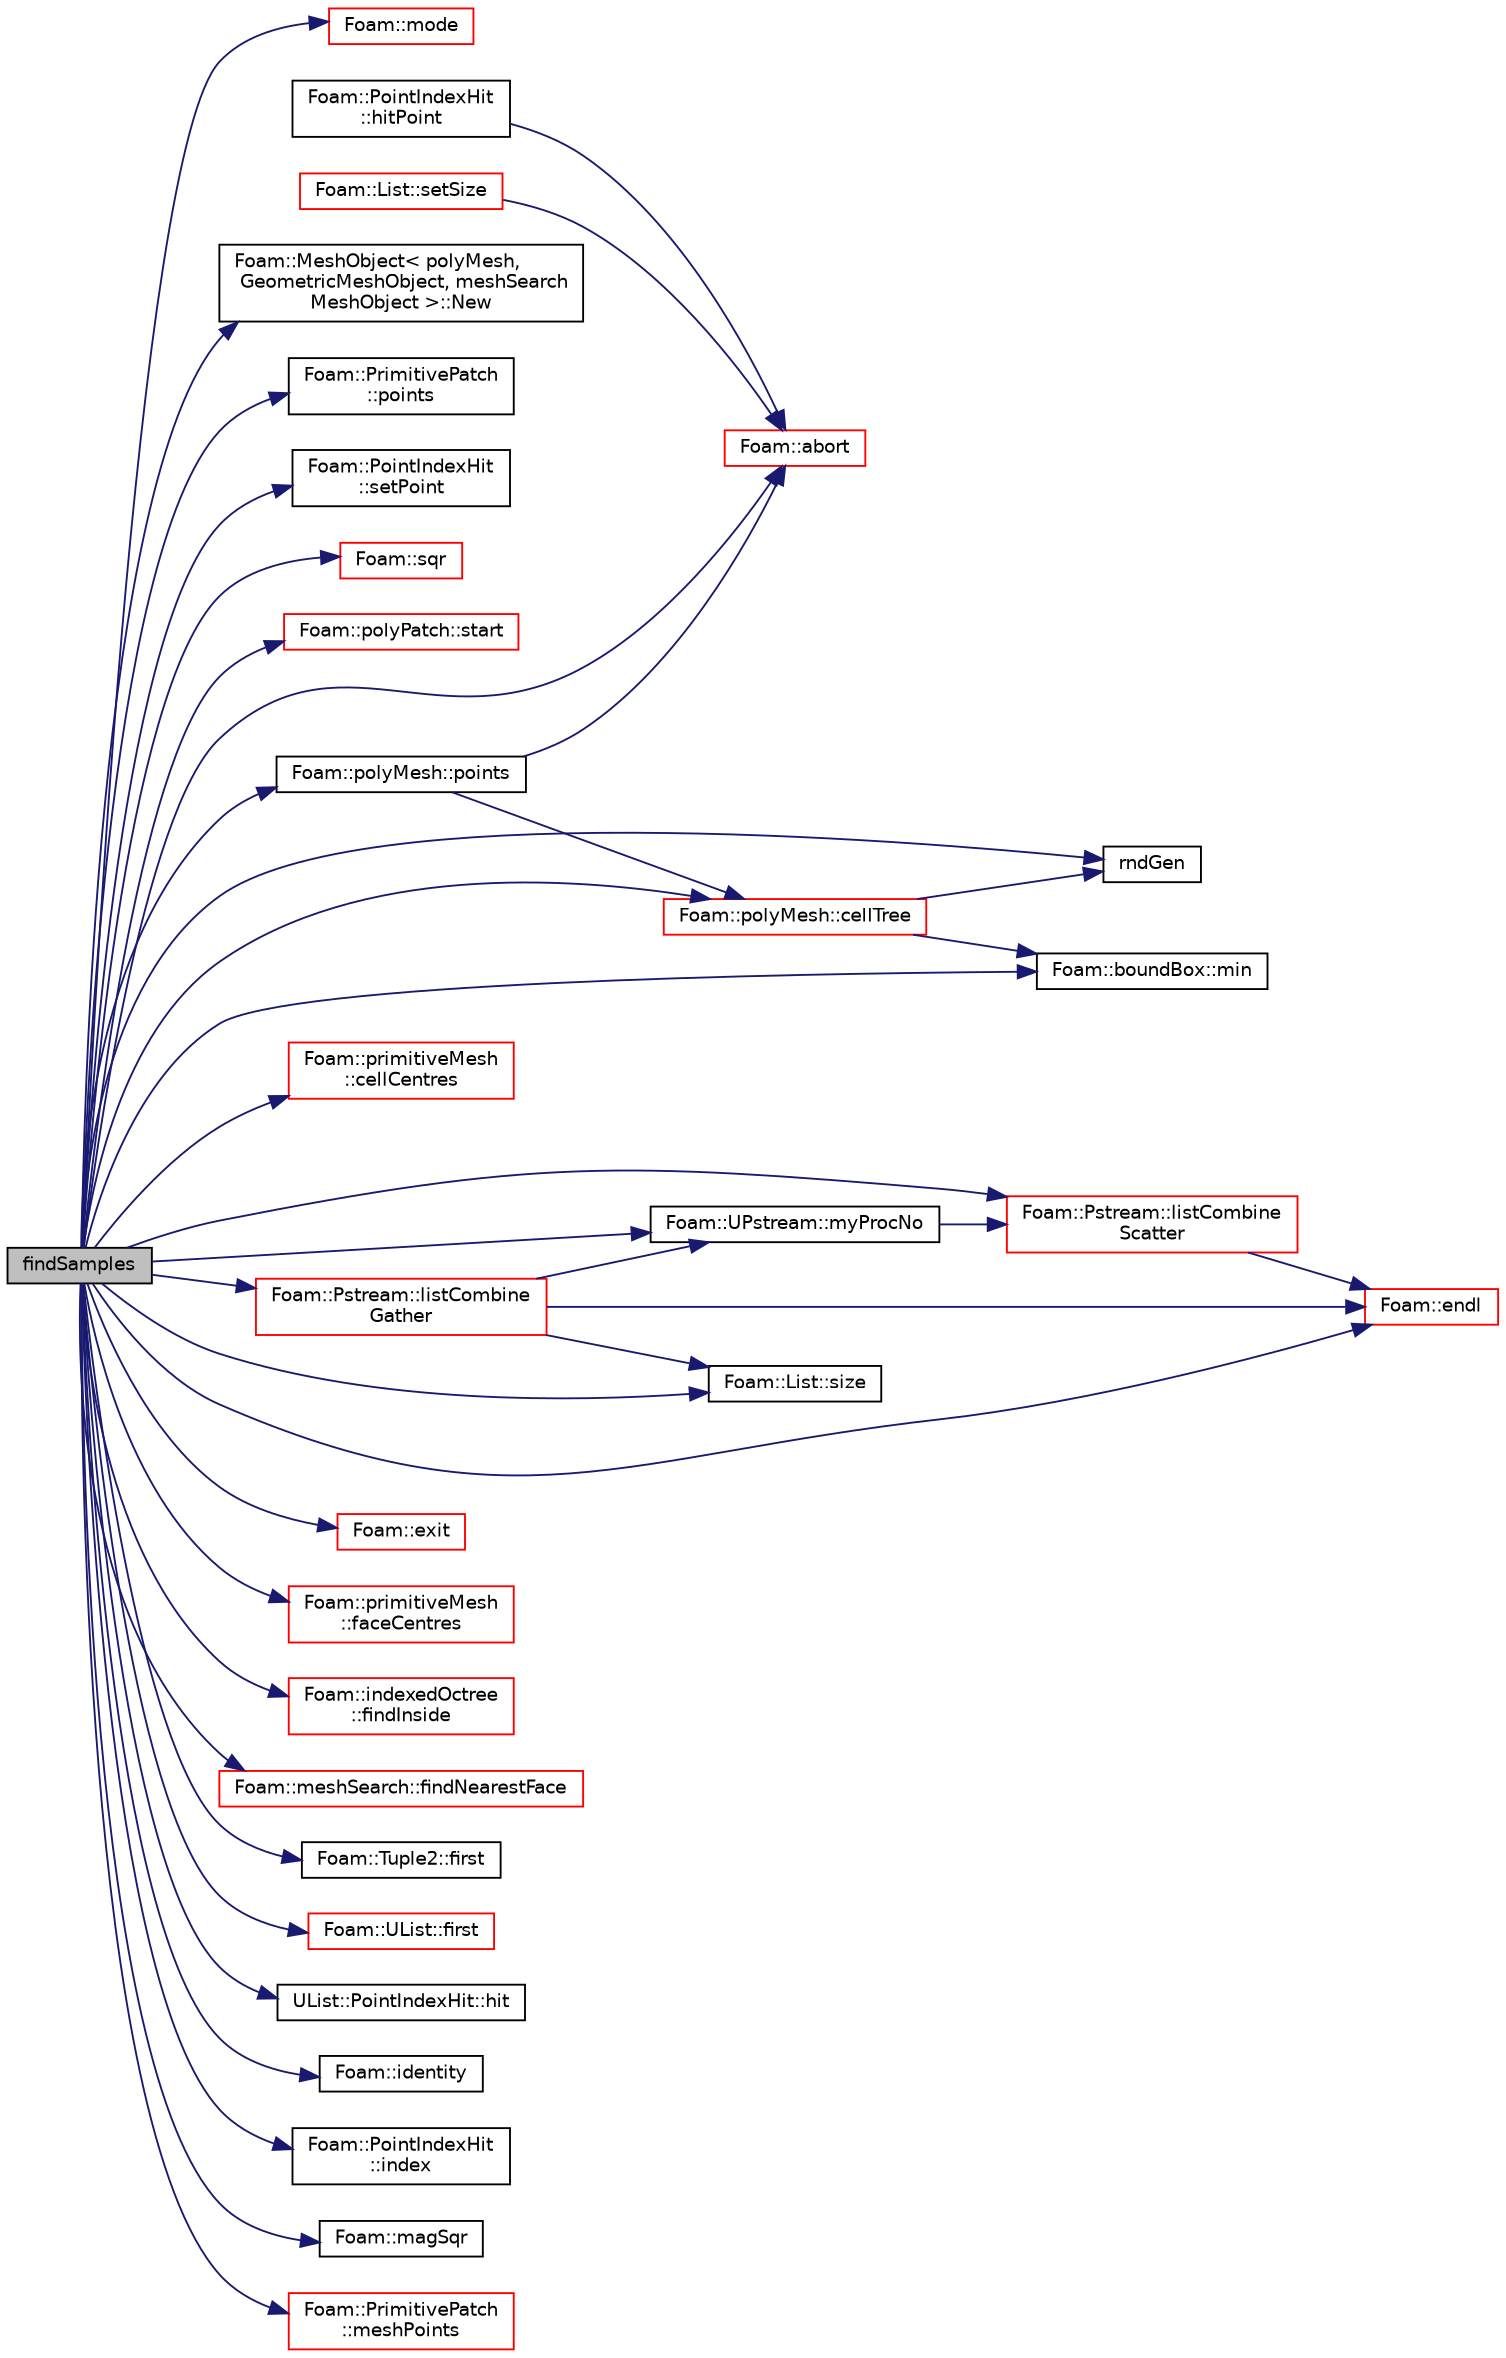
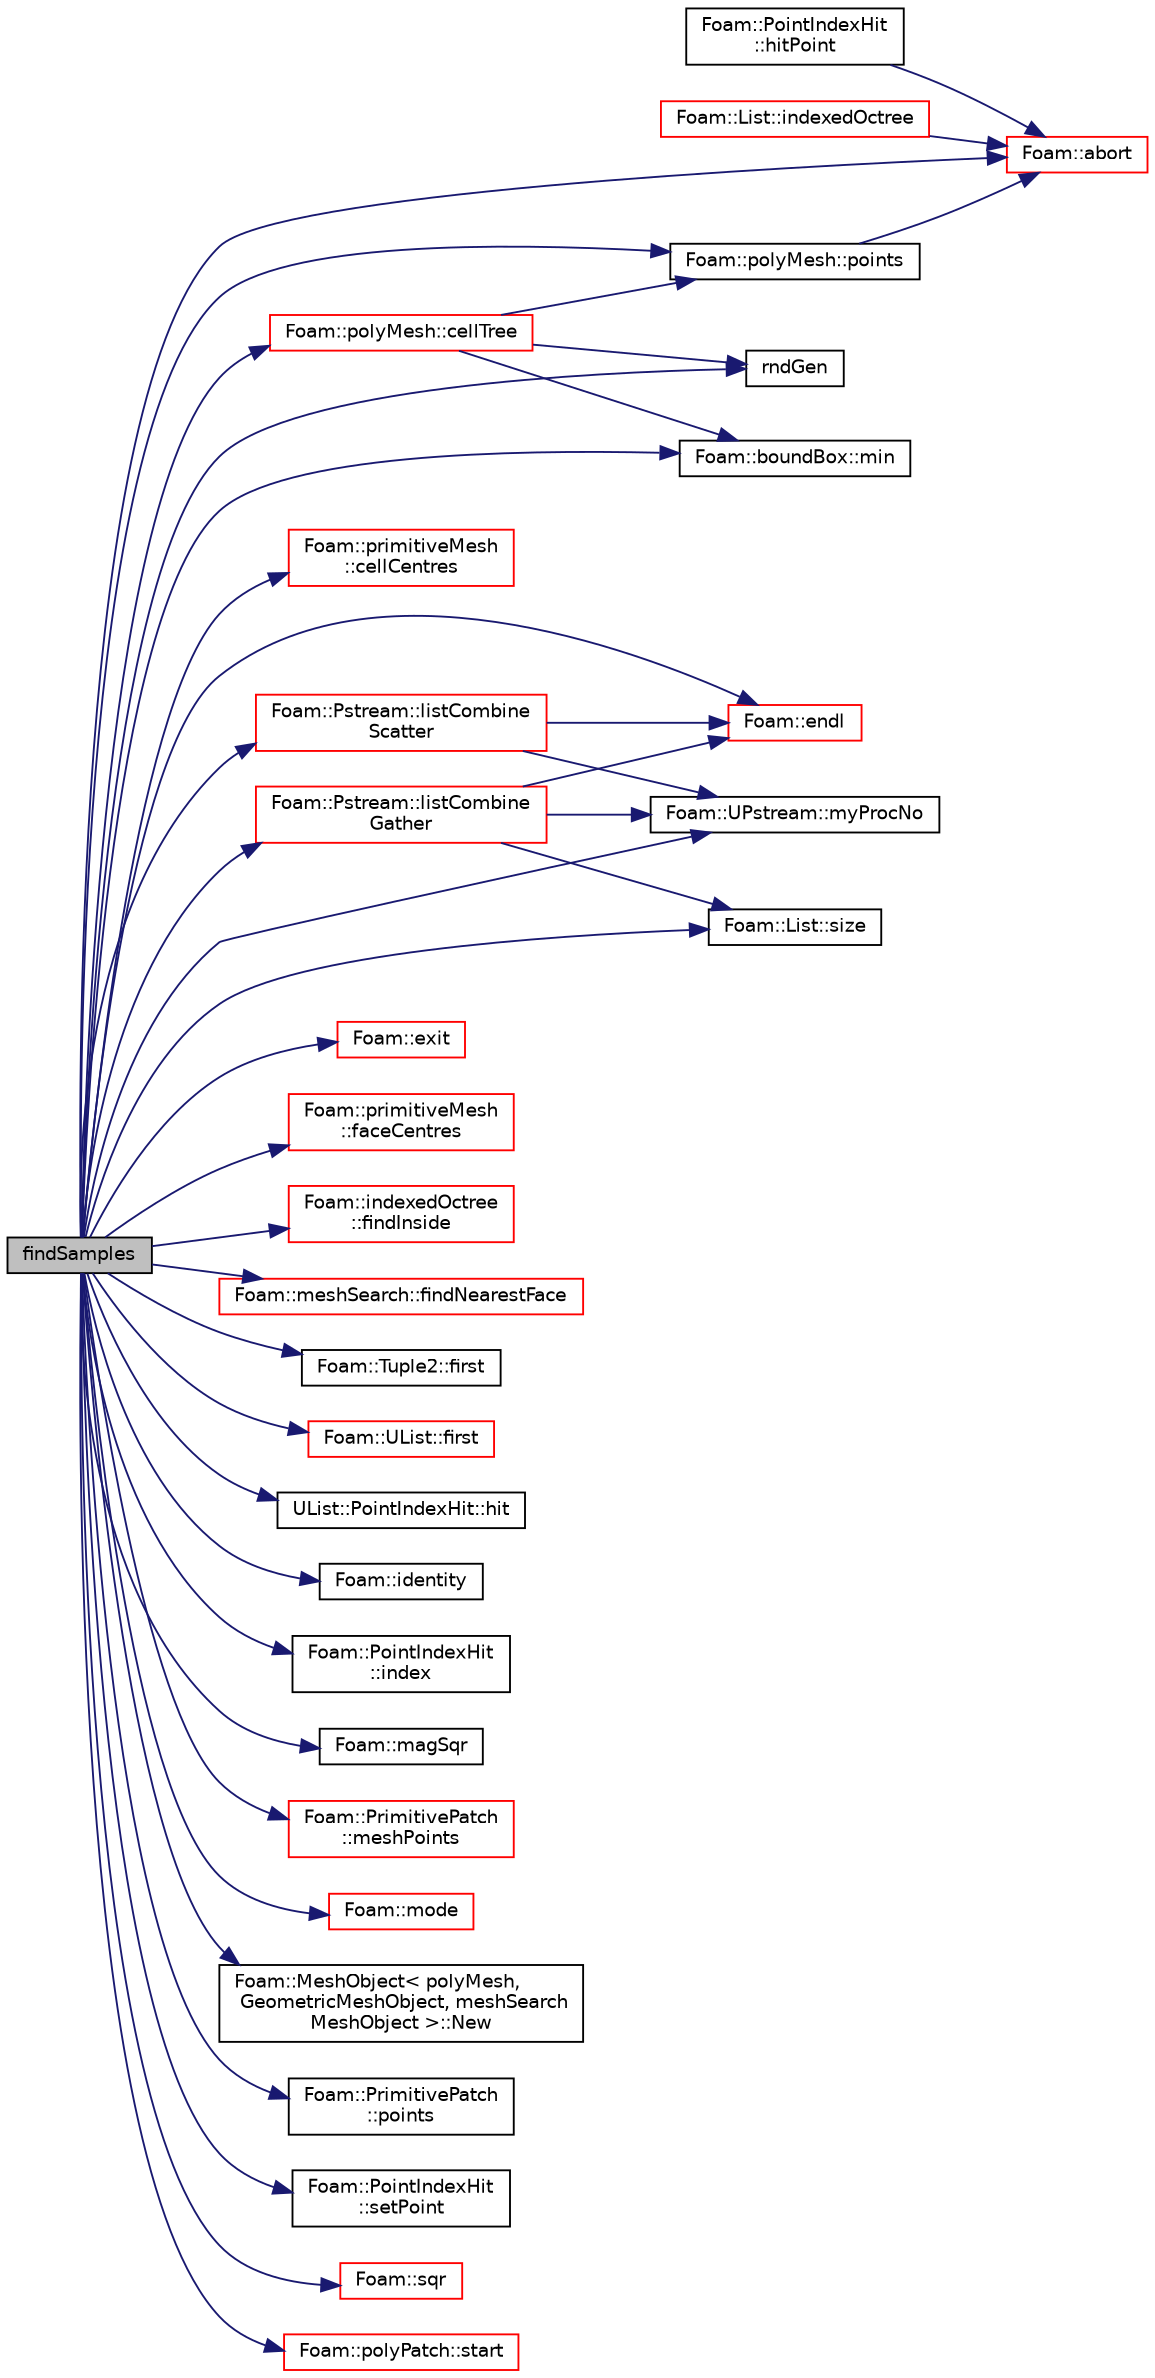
node "Foam::List::setSize": label "Foam::List::setSize" -> "Foam::List::indexedOctree"
edge "Foam::polyMesh::points" -> "Foam::polyMesh::cellTree": reversed
edge "Foam::UPstream::myProcNo" -> "Foam::Pstream::listCombine Scatter": reversed
